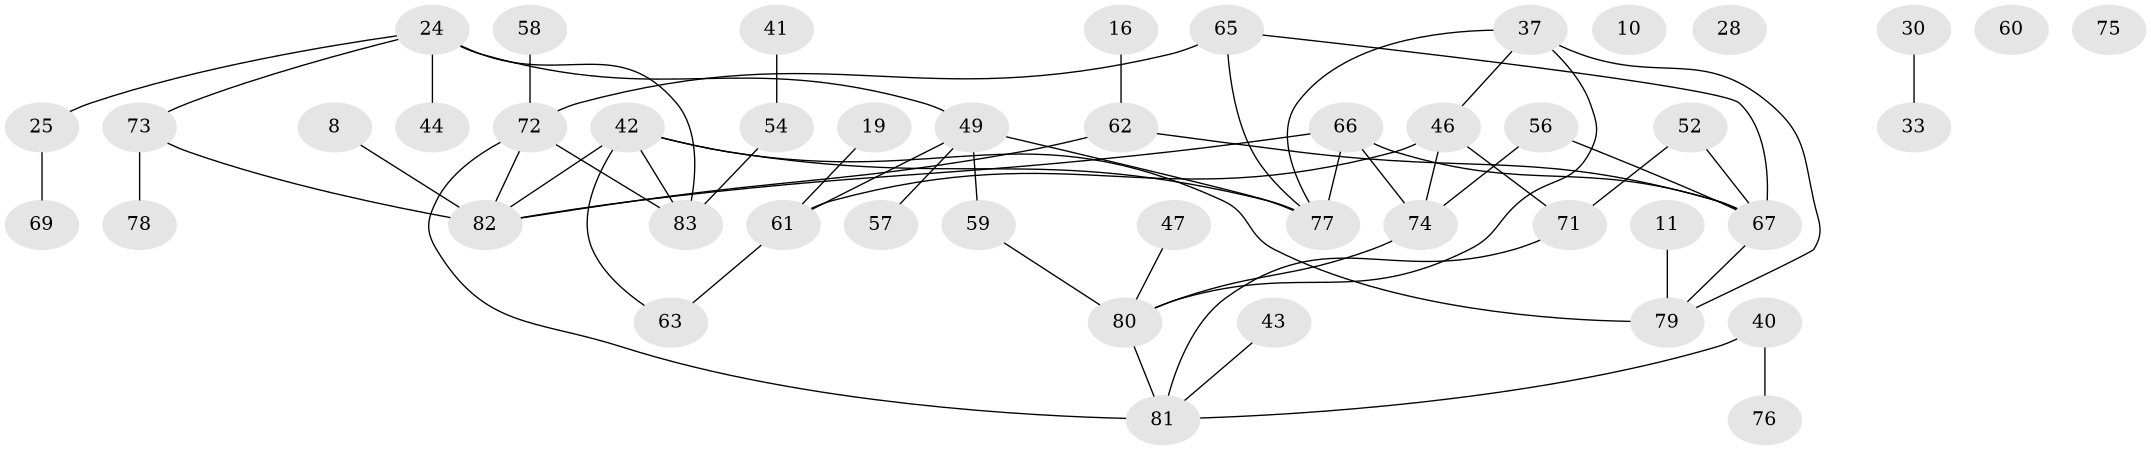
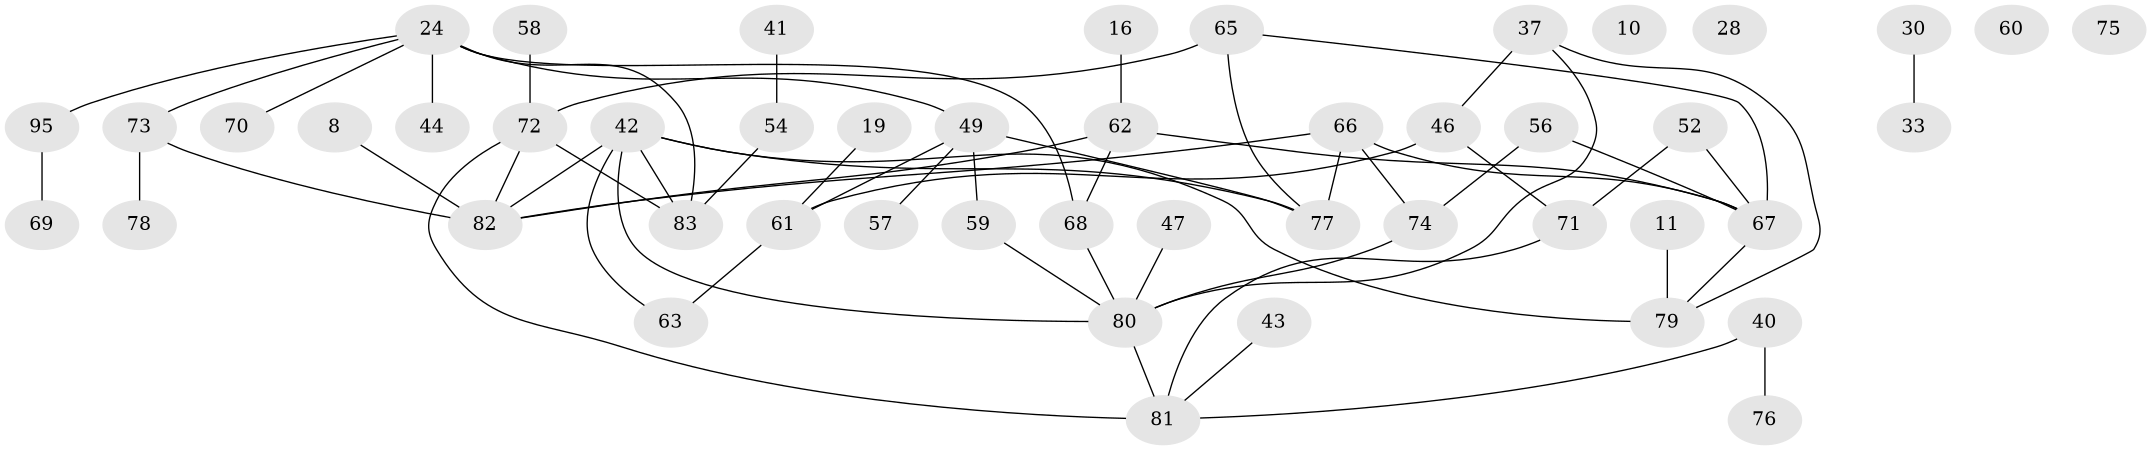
edge "37" -- "77": removed
node "25": label "25" -> "95"
node "70": added
edge "46" -- "74": removed
node "68": added
edge "42" -- "80": added
